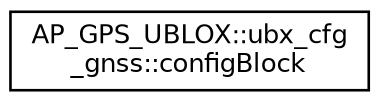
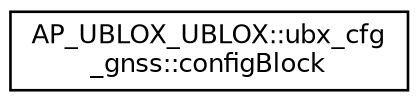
node "AP_GPS_UBLOX::ubx_cfg _gnss::configBlock": label "AP_GPS_UBLOX::ubx_cfg _gnss::configBlock" -> "AP_UBLOX_UBLOX::ubx_cfg _gnss::configBlock"
